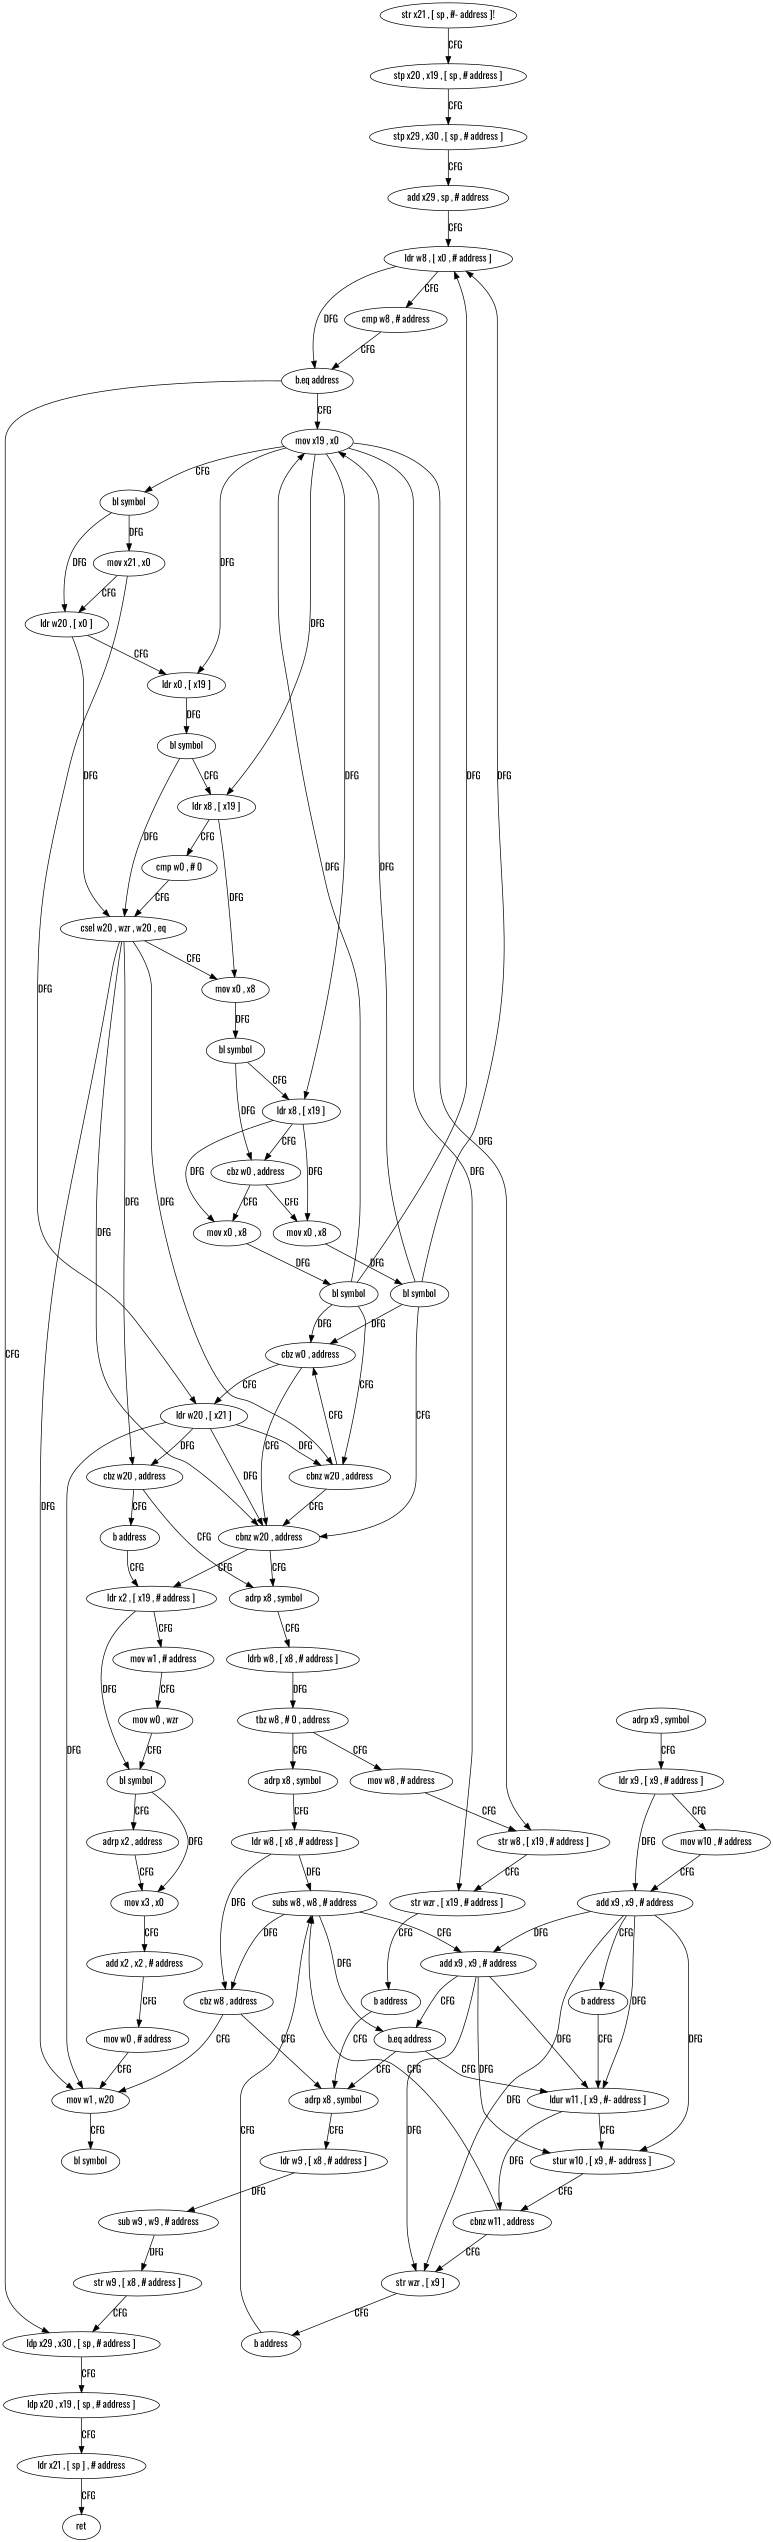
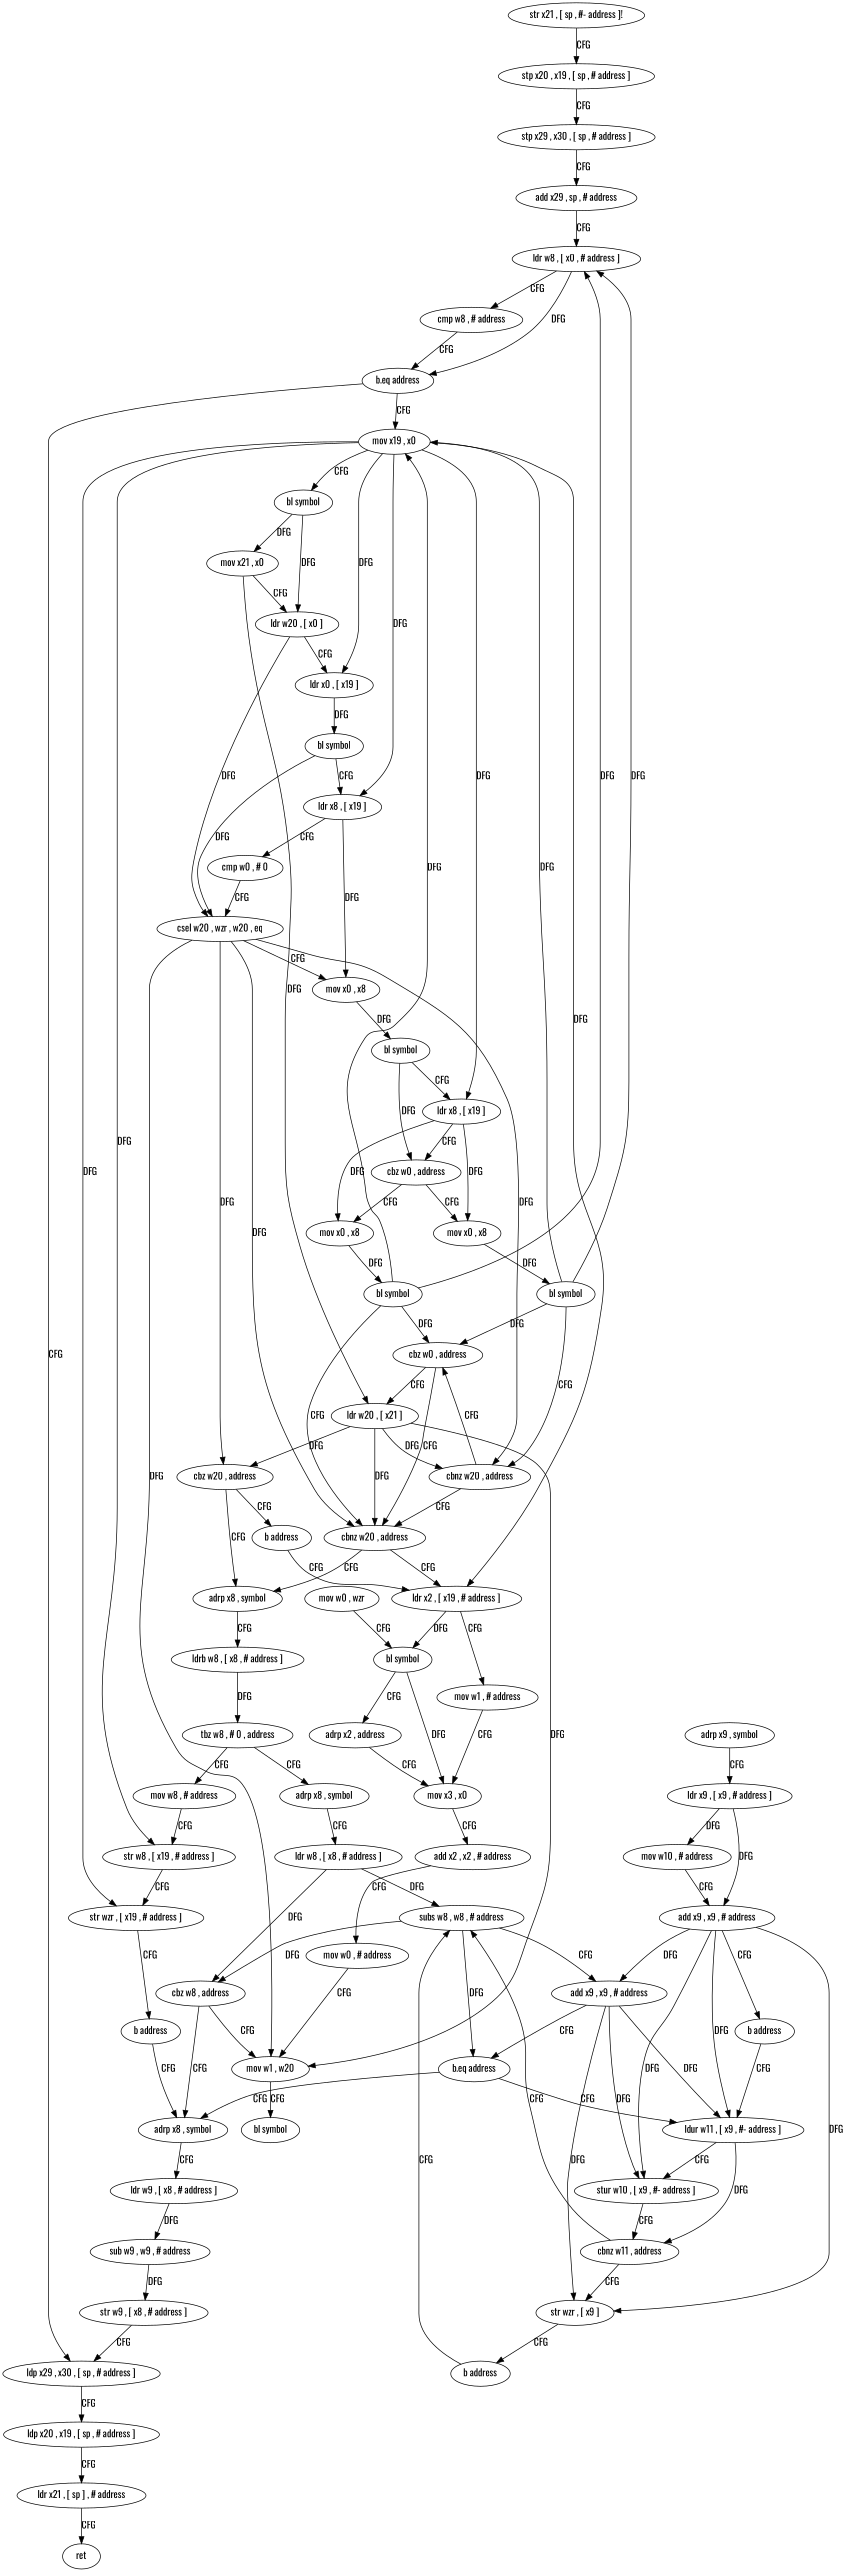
edge "mov x19 , x0" -> "ldr x2 , [ x19 , # address ]": added, label "DFG"
edge "mov w1 , # address" -> "mov w0 , wzr": now "mov w1 , # address" -> "mov x3 , x0"
edge "ldr x9 , [ x9 , # address ]" -> "mov w10 , # address": label "CFG" -> "DFG"
